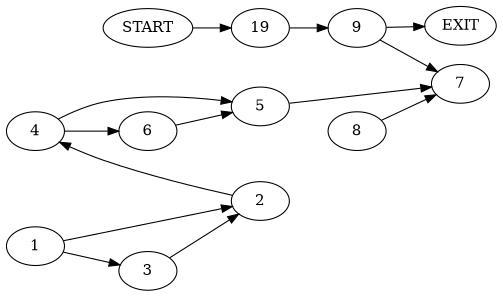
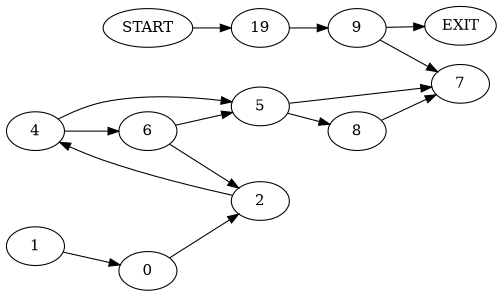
edge "5" -> "8": added
edge "1" -> "2": now "6" -> "2"
node "3": label "3" -> "0"
